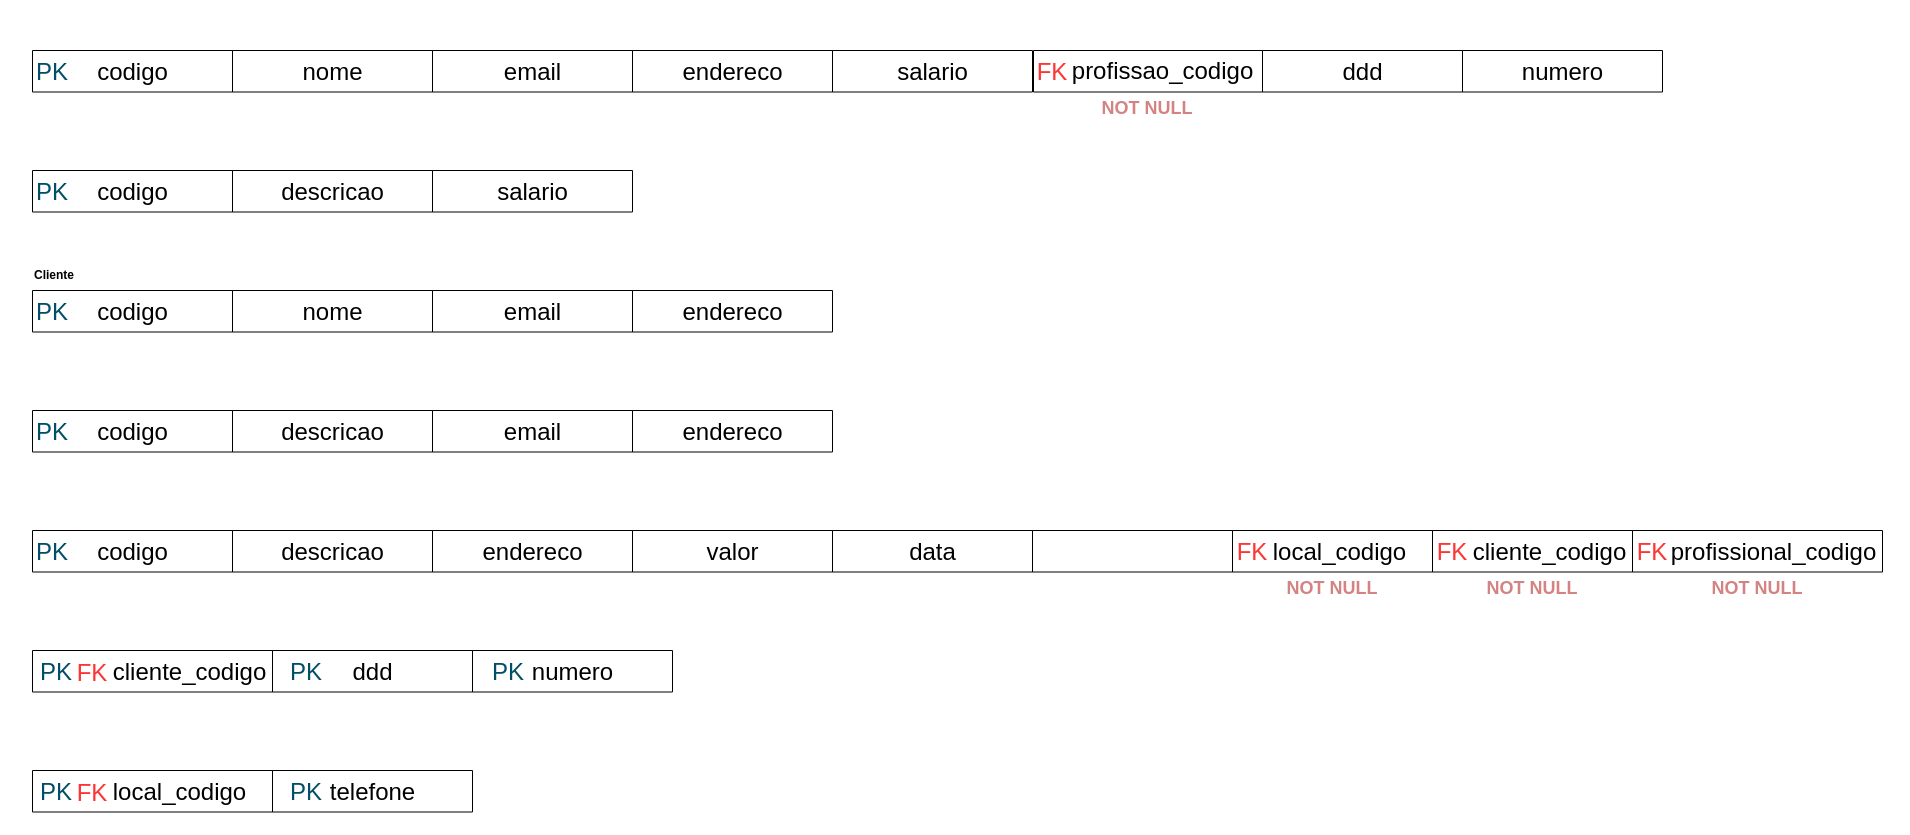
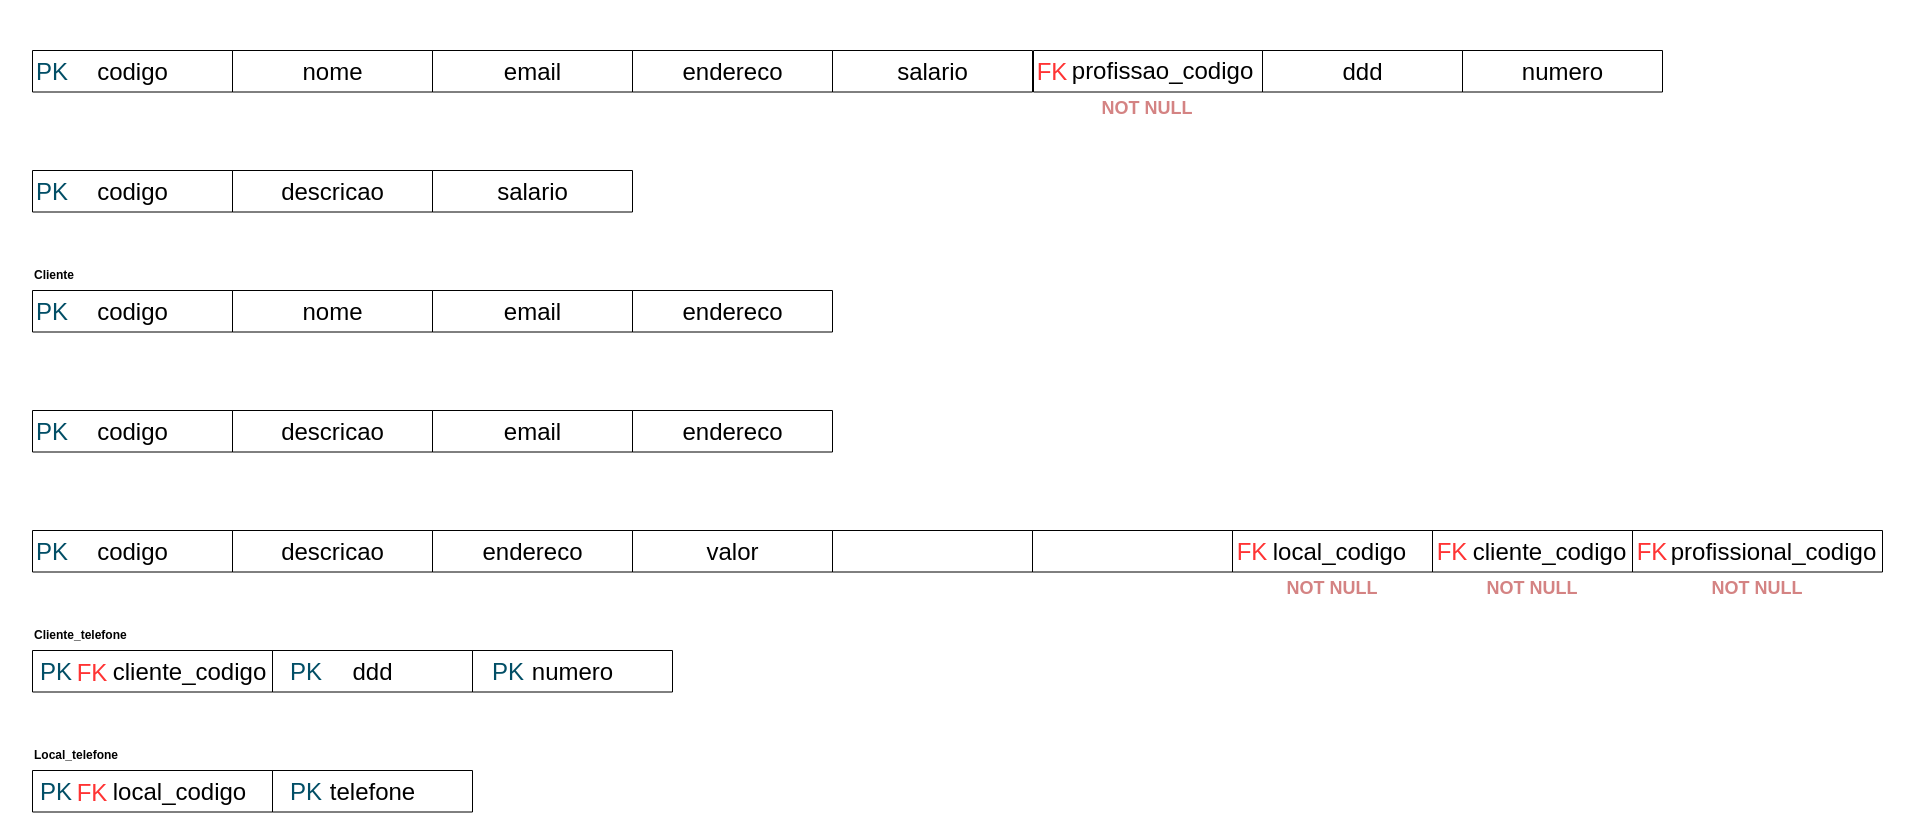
node "data": removed
node "Cliente_telefone": added
node "Local_telefone": added
